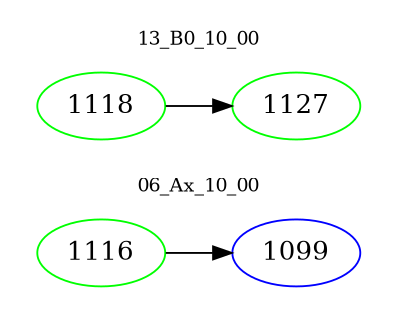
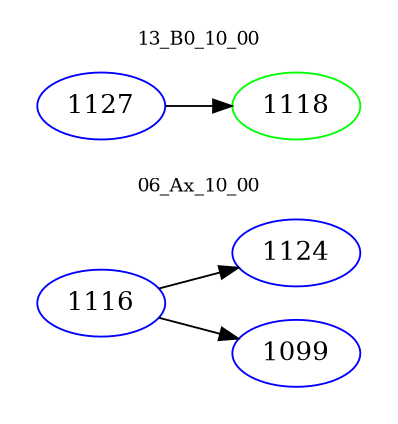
edge "1118" -> "1127": reversed
node "1127": color green -> blue
node "1116": color green -> blue
node "1124": added
